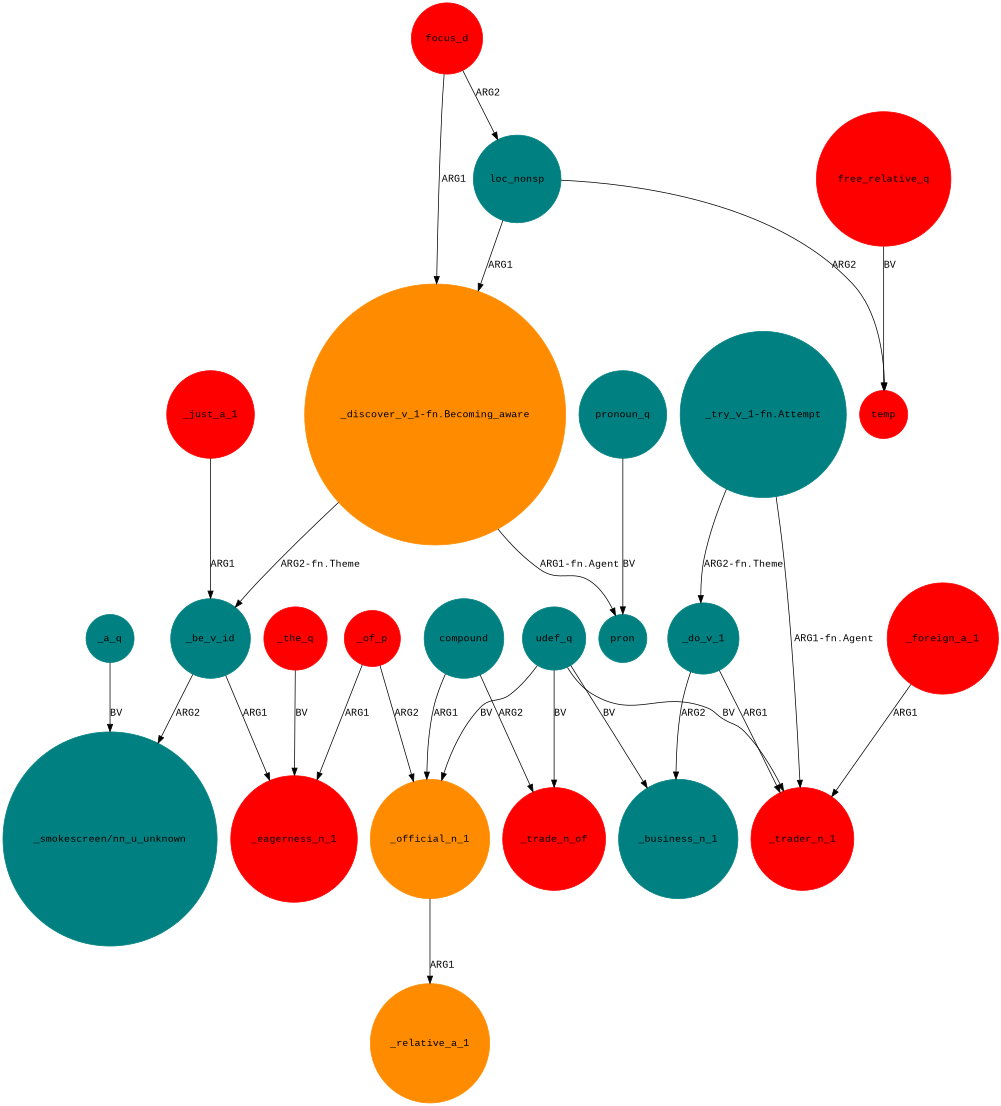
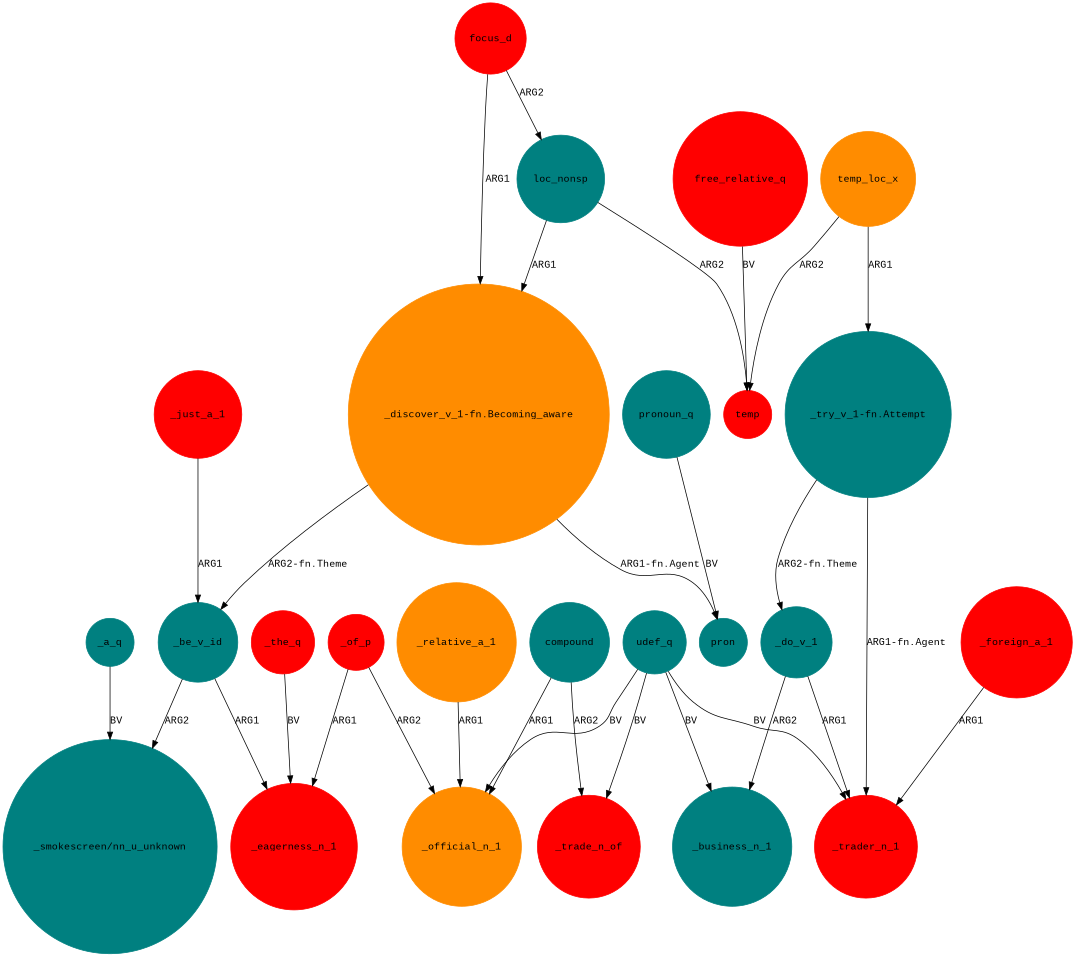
node "temp_loc_x": added
edge "_official_n_1" -> "_relative_a_1": reversed
